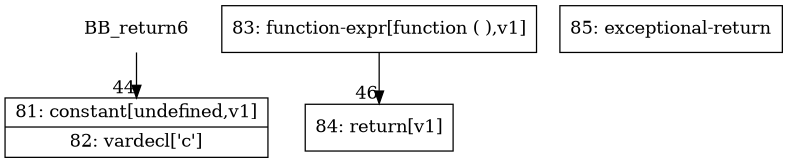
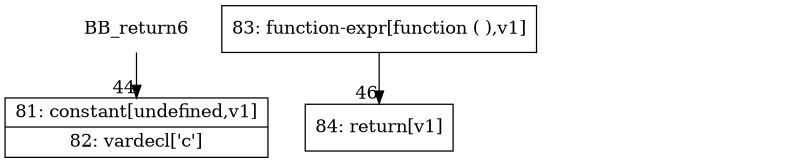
node "85: exceptional-return": removed
